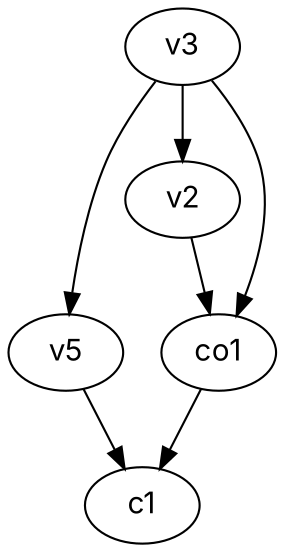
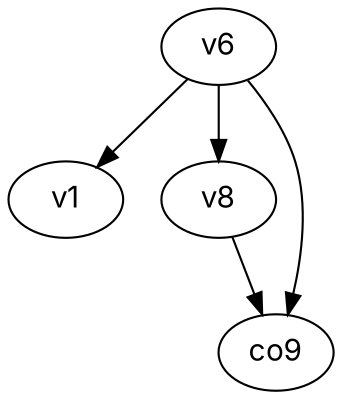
node "v3": label "v3" -> "v6"
node "v2": label "v2" -> "v8"
node "v5": label "v5" -> "v1"
node "co1": label "co1" -> "co9"
node "c1": removed
